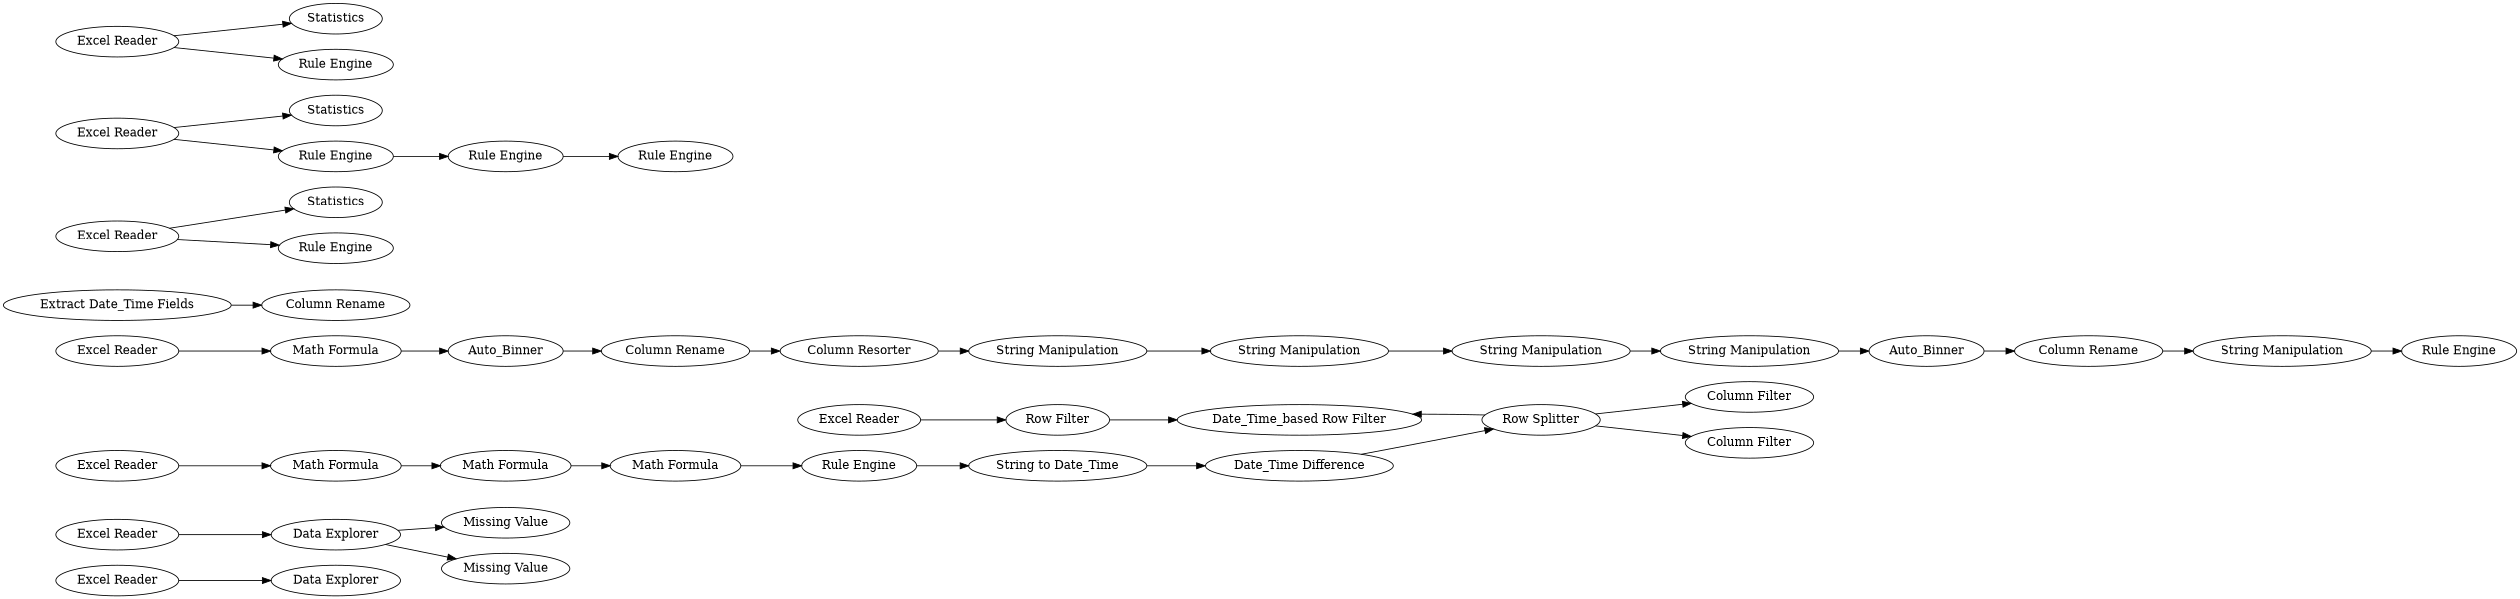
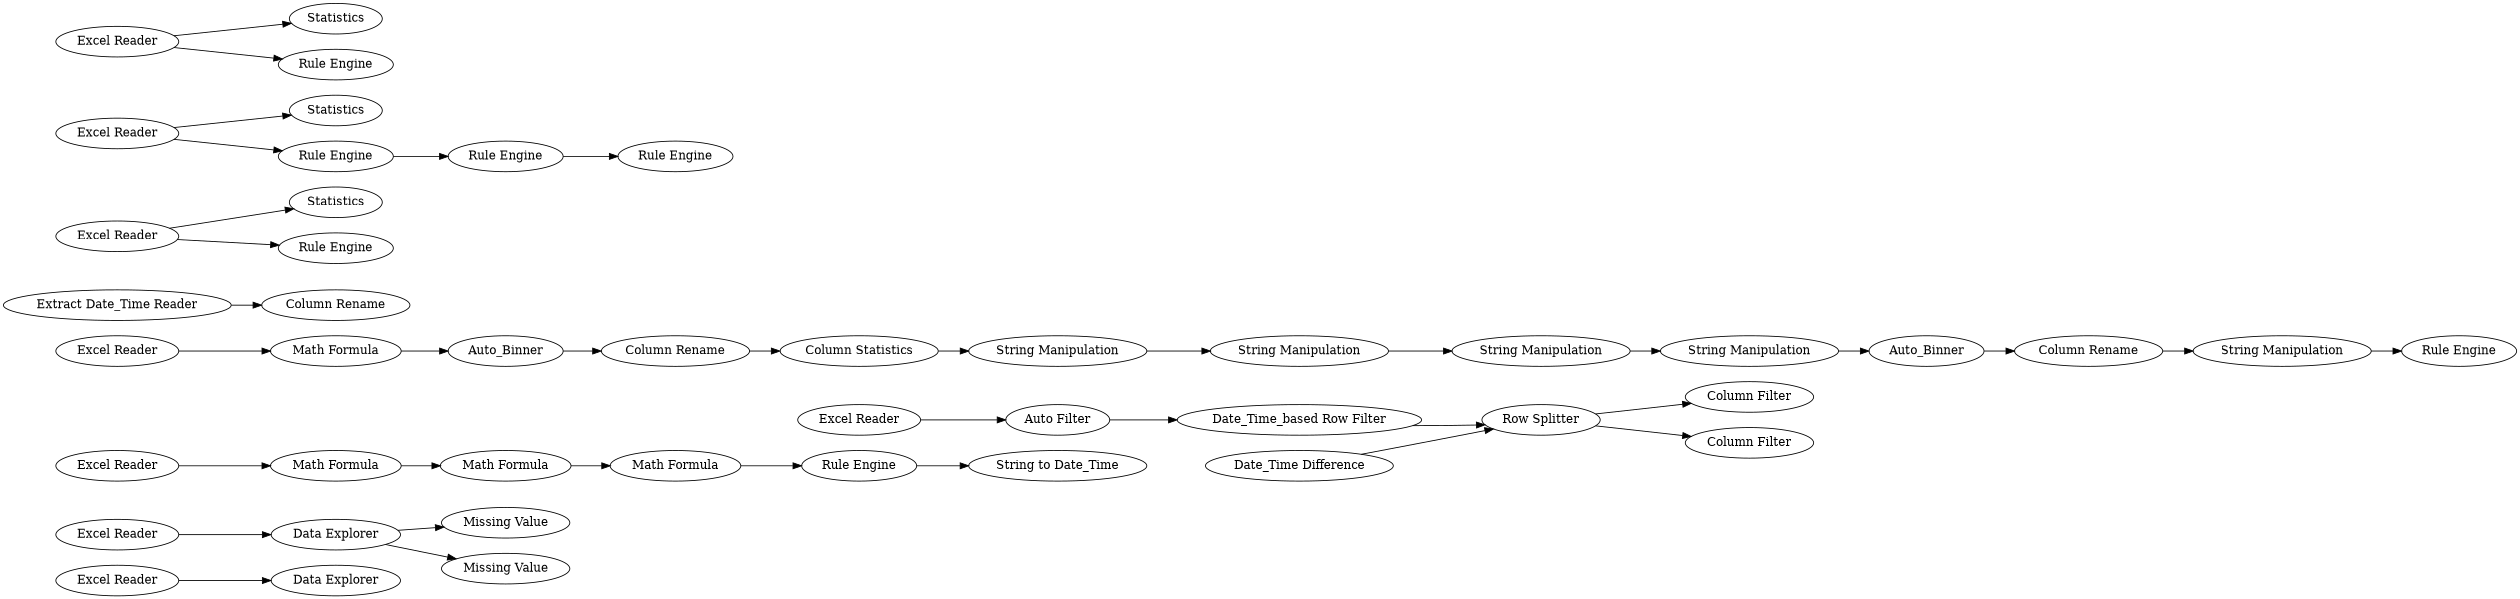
node "Extract Date_Time Fields": label "Extract Date_Time Fields" -> "Extract Date_Time Reader"
node "Column Resorter": label "Column Resorter" -> "Column Statistics"
edge "Row Splitter" -> "Date_Time_based Row Filter": reversed
node "Row Filter": label "Row Filter" -> "Auto Filter"
edge "String to Date_Time" -> "Date_Time Difference": removed
